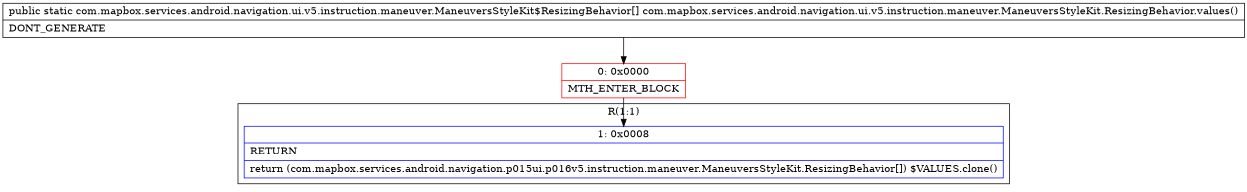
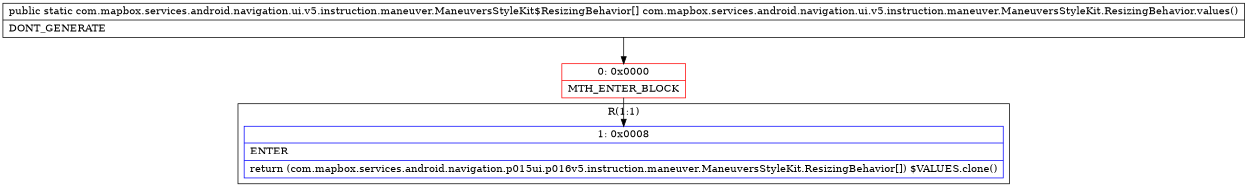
node "1: 0x0008": text "RETURN" -> "ENTER"
